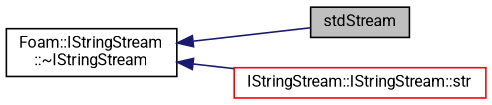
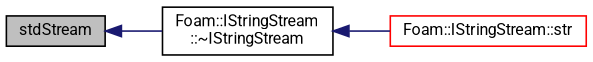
edge "stdStream" -> "Foam::IStringStream ::~IStringStream": reversed
node "IStringStream::IStringStream::str": label "IStringStream::IStringStream::str" -> "Foam::IStringStream::str"
